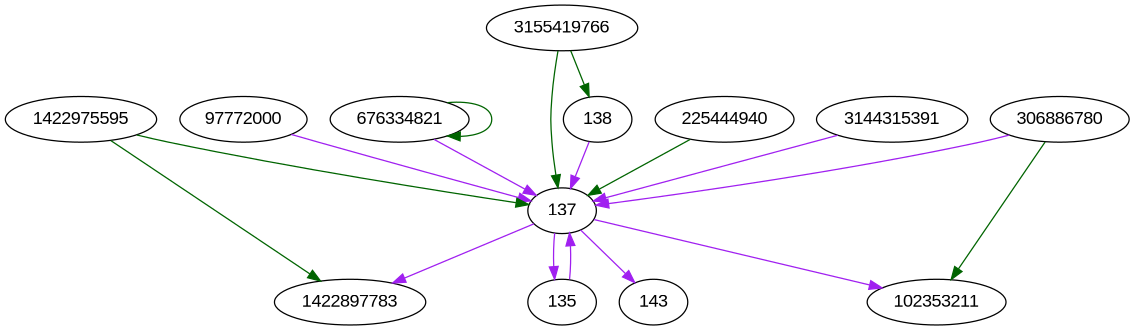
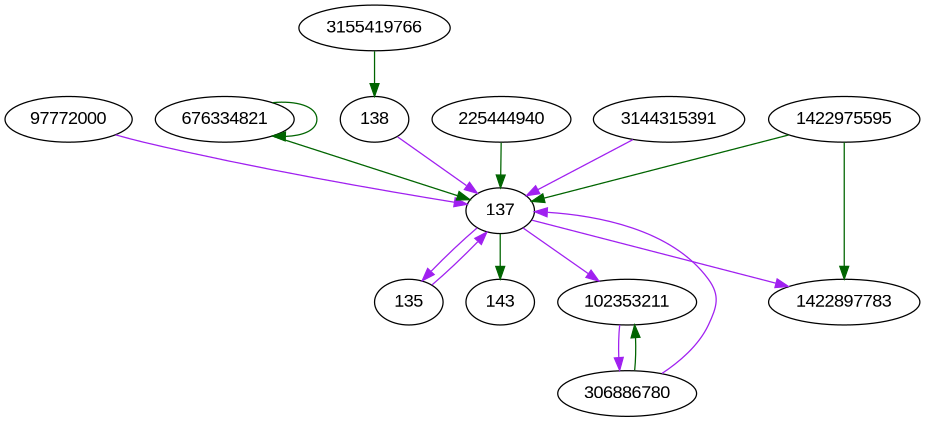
edge "3155419766" -> "137": removed
edge "676334821" -> "137": color purple -> darkgreen
edge "137" -> "143": color purple -> darkgreen
edge "102353211" -> "306886780": added
